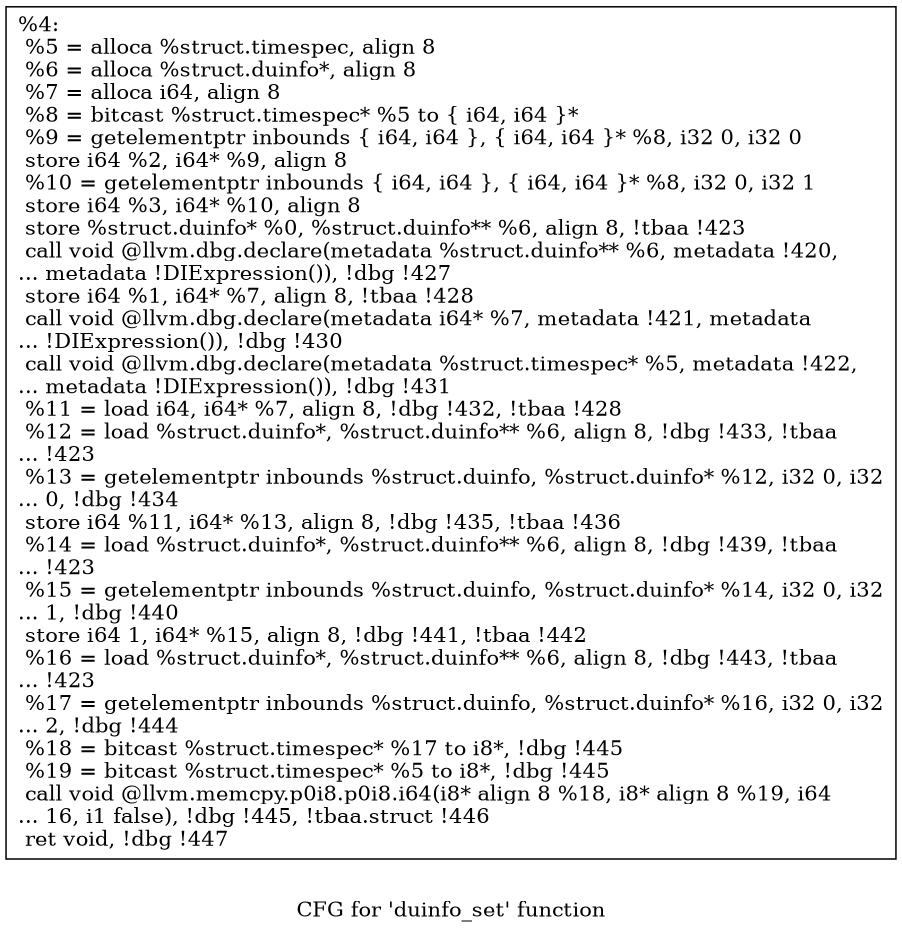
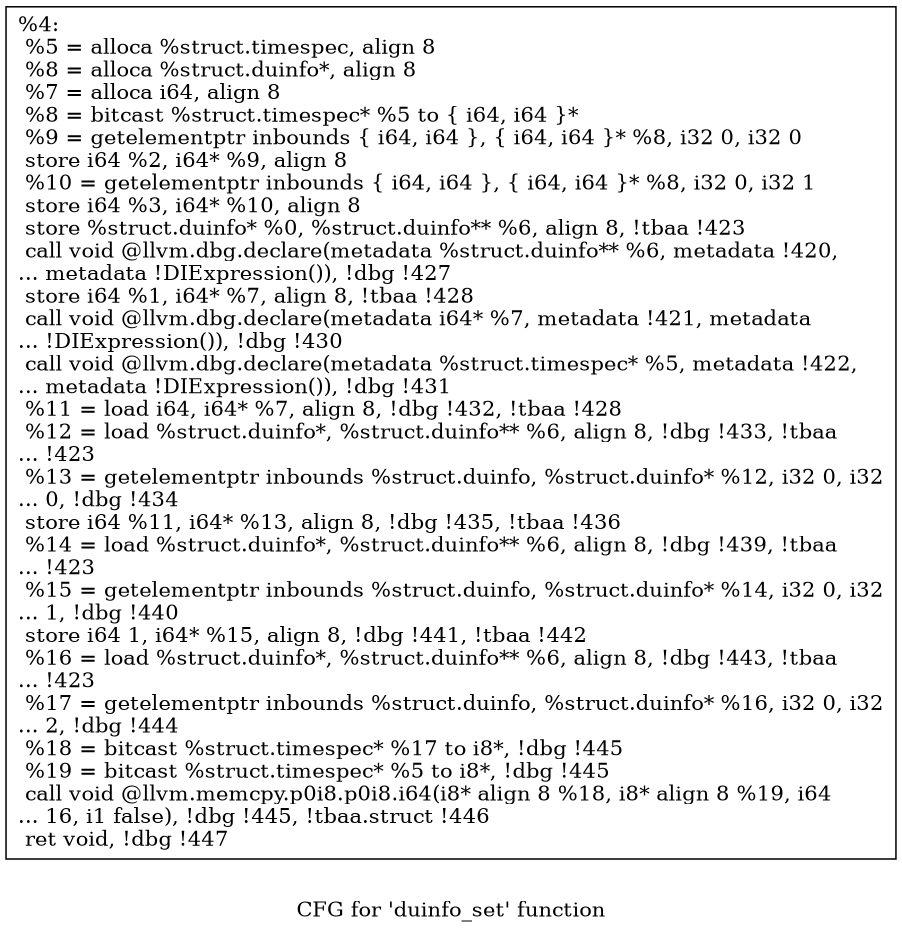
node "%4:": text "%6 = alloca %struct.duinfo*, align 8" -> "%8 = alloca %struct.duinfo*, align 8"
